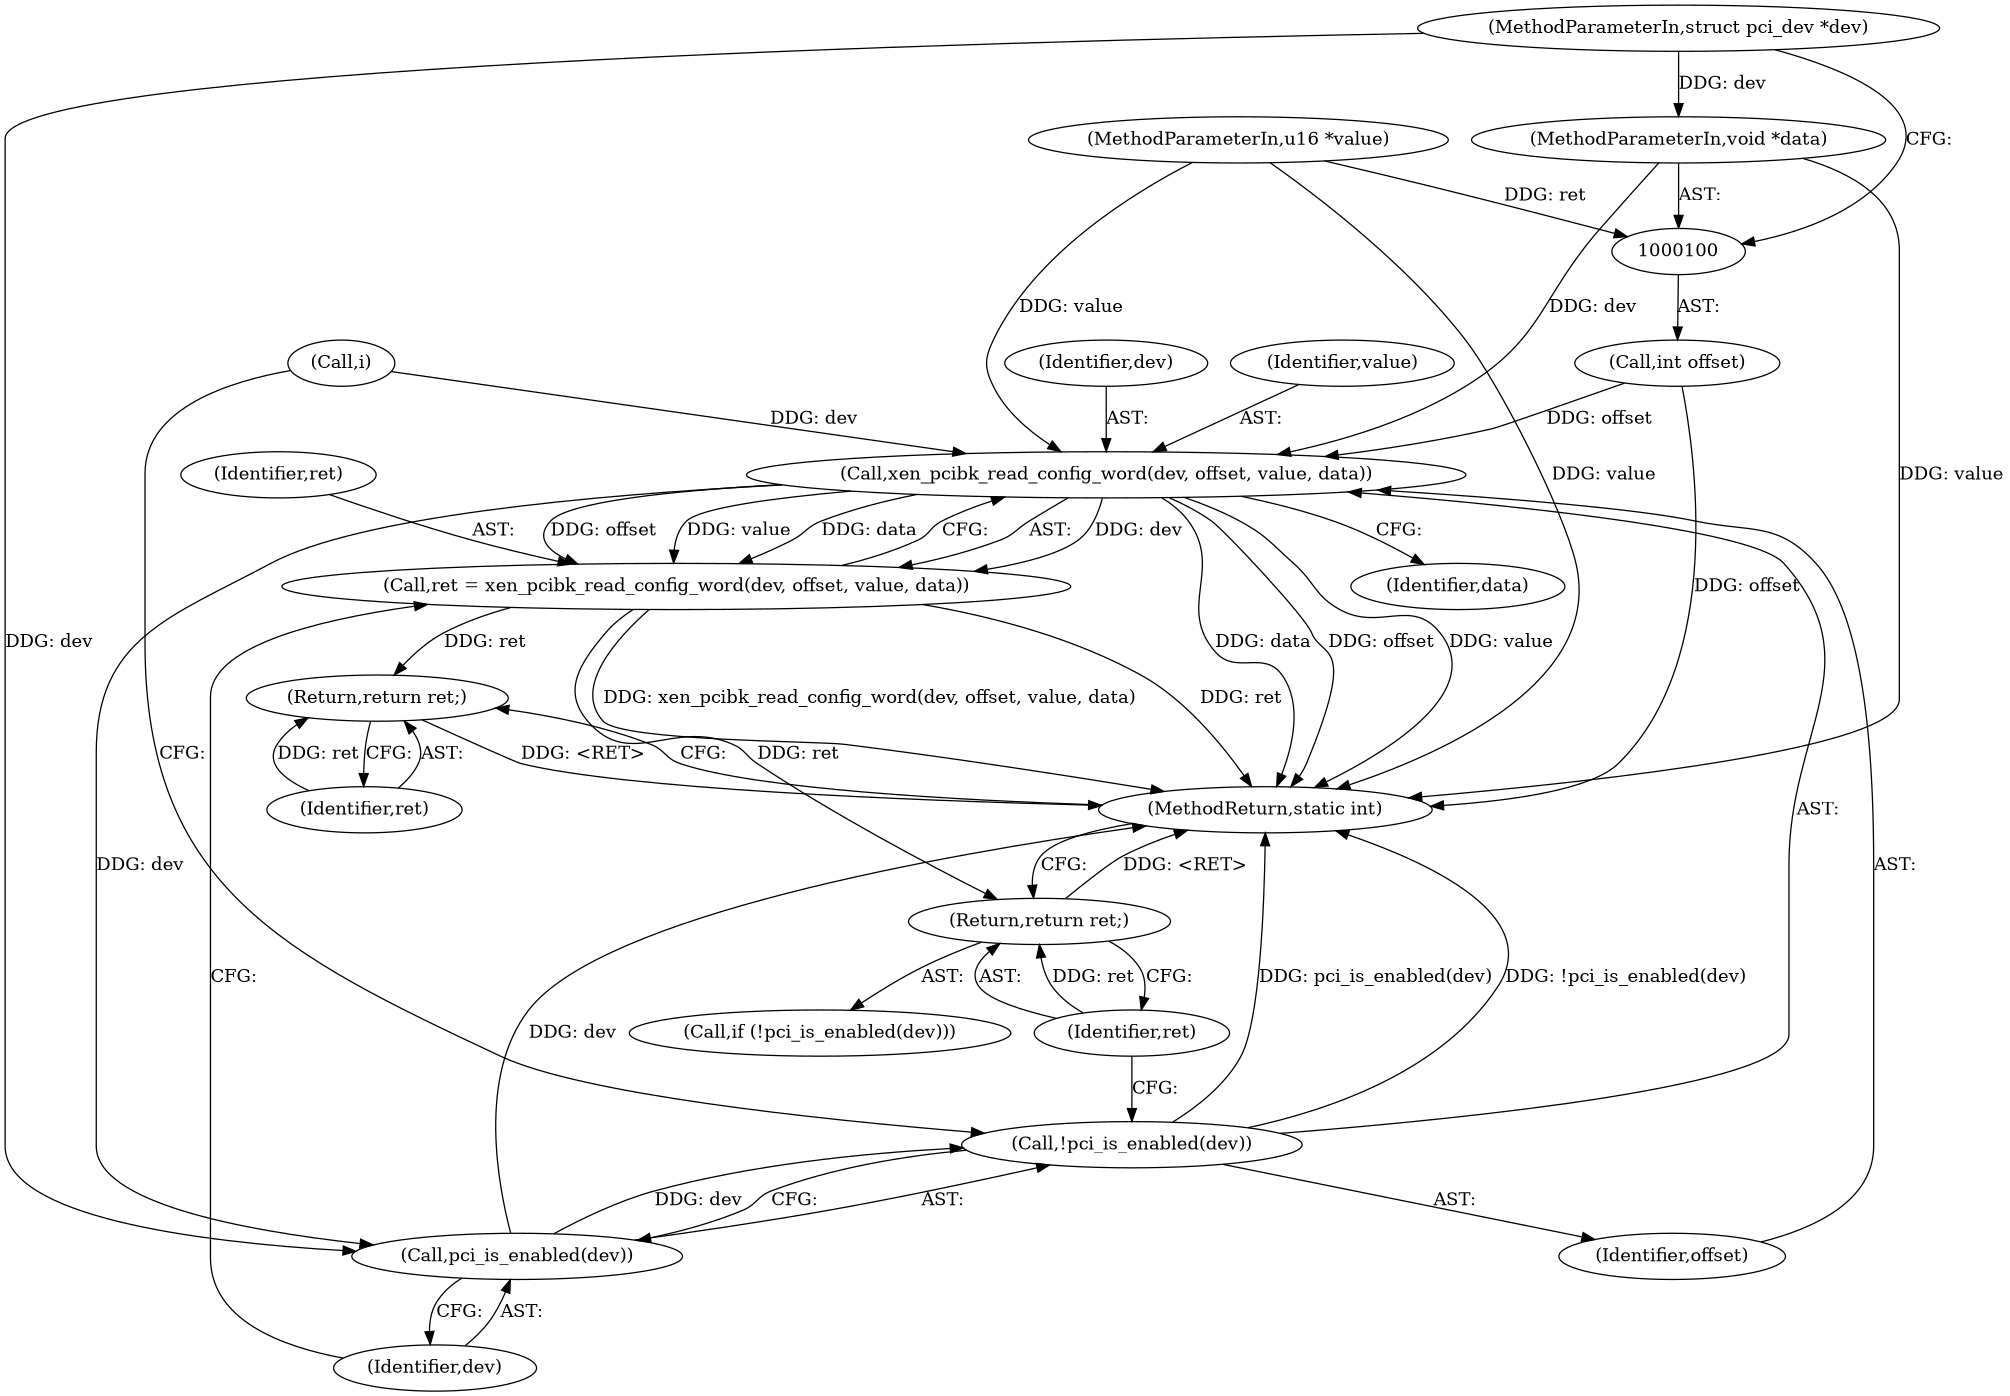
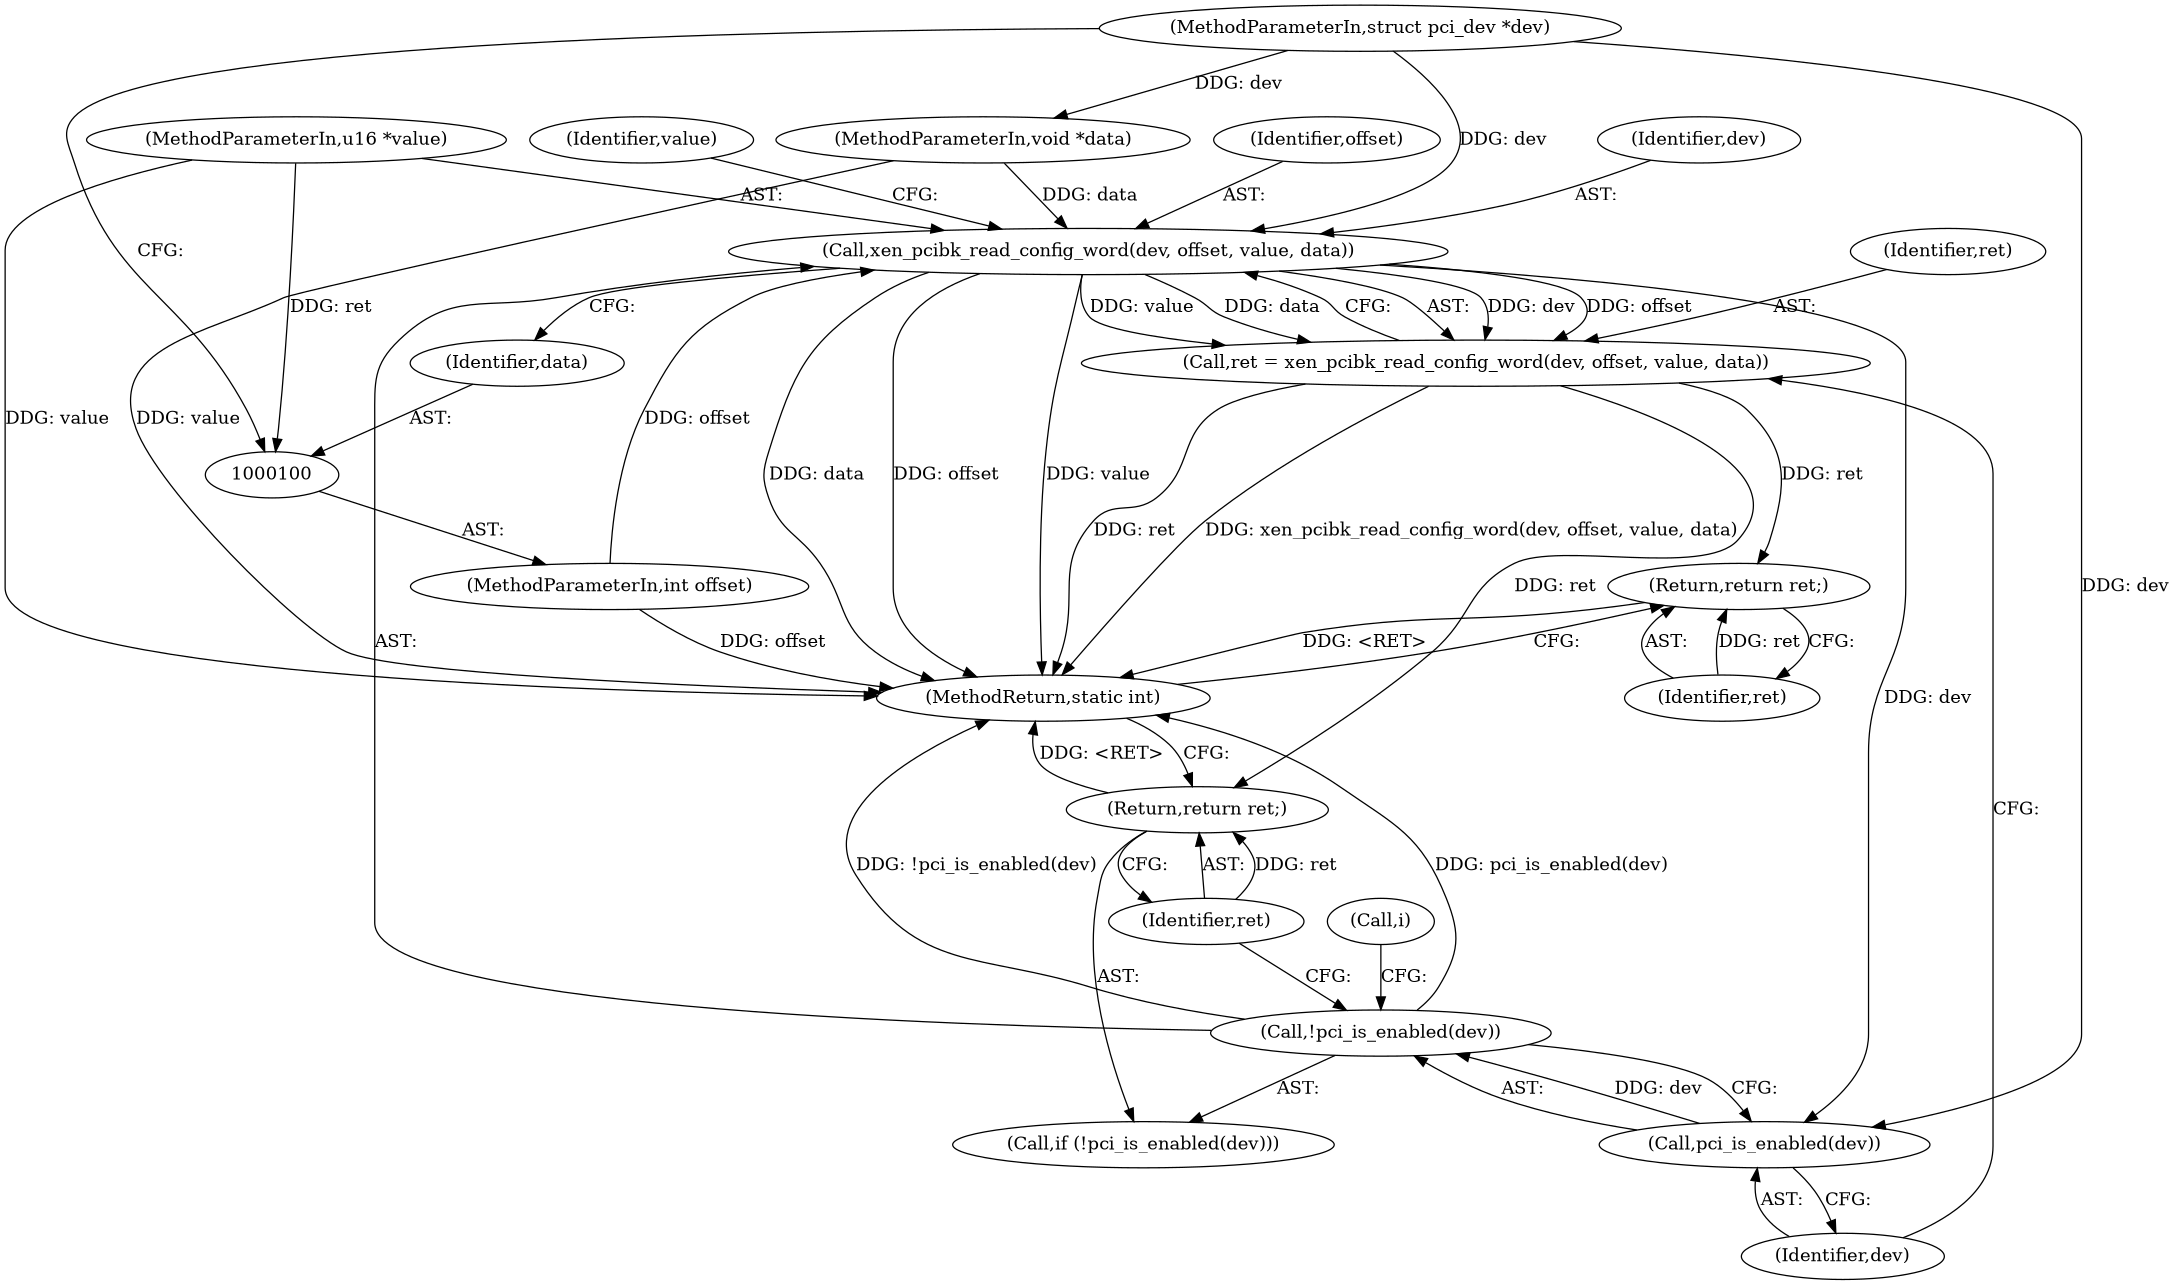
edge "(MethodParameterIn,void *data)" -> "1000100": now "(Identifier,data)" -> "1000100"
edge "(MethodParameterIn,u16 *value)" -> "(Call,xen_pcibk_read_config_word(dev, offset, value, data))": label "DDG: value" -> "AST: "
edge "(MethodParameterIn,void *data)" -> "(Call,xen_pcibk_read_config_word(dev, offset, value, data))": label "DDG: dev" -> "DDG: data"
node "(Call,int offset)": label "(Call,int offset)" -> "(MethodParameterIn,int offset)"
edge "(Call,i)" -> "(Call,xen_pcibk_read_config_word(dev, offset, value, data))": now "(MethodParameterIn,struct pci_dev *dev)" -> "(Call,xen_pcibk_read_config_word(dev, offset, value, data))"
edge "(Identifier,value)" -> "(Call,xen_pcibk_read_config_word(dev, offset, value, data))": label "AST: " -> "CFG: "
edge "(Call,pci_is_enabled(dev))" -> "(MethodReturn,static int)": removed, label "DDG: dev"
edge "(Call,!pci_is_enabled(dev))" -> "(Identifier,offset)": now "(Call,!pci_is_enabled(dev))" -> "(Call,if (!pci_is_enabled(dev)))"
